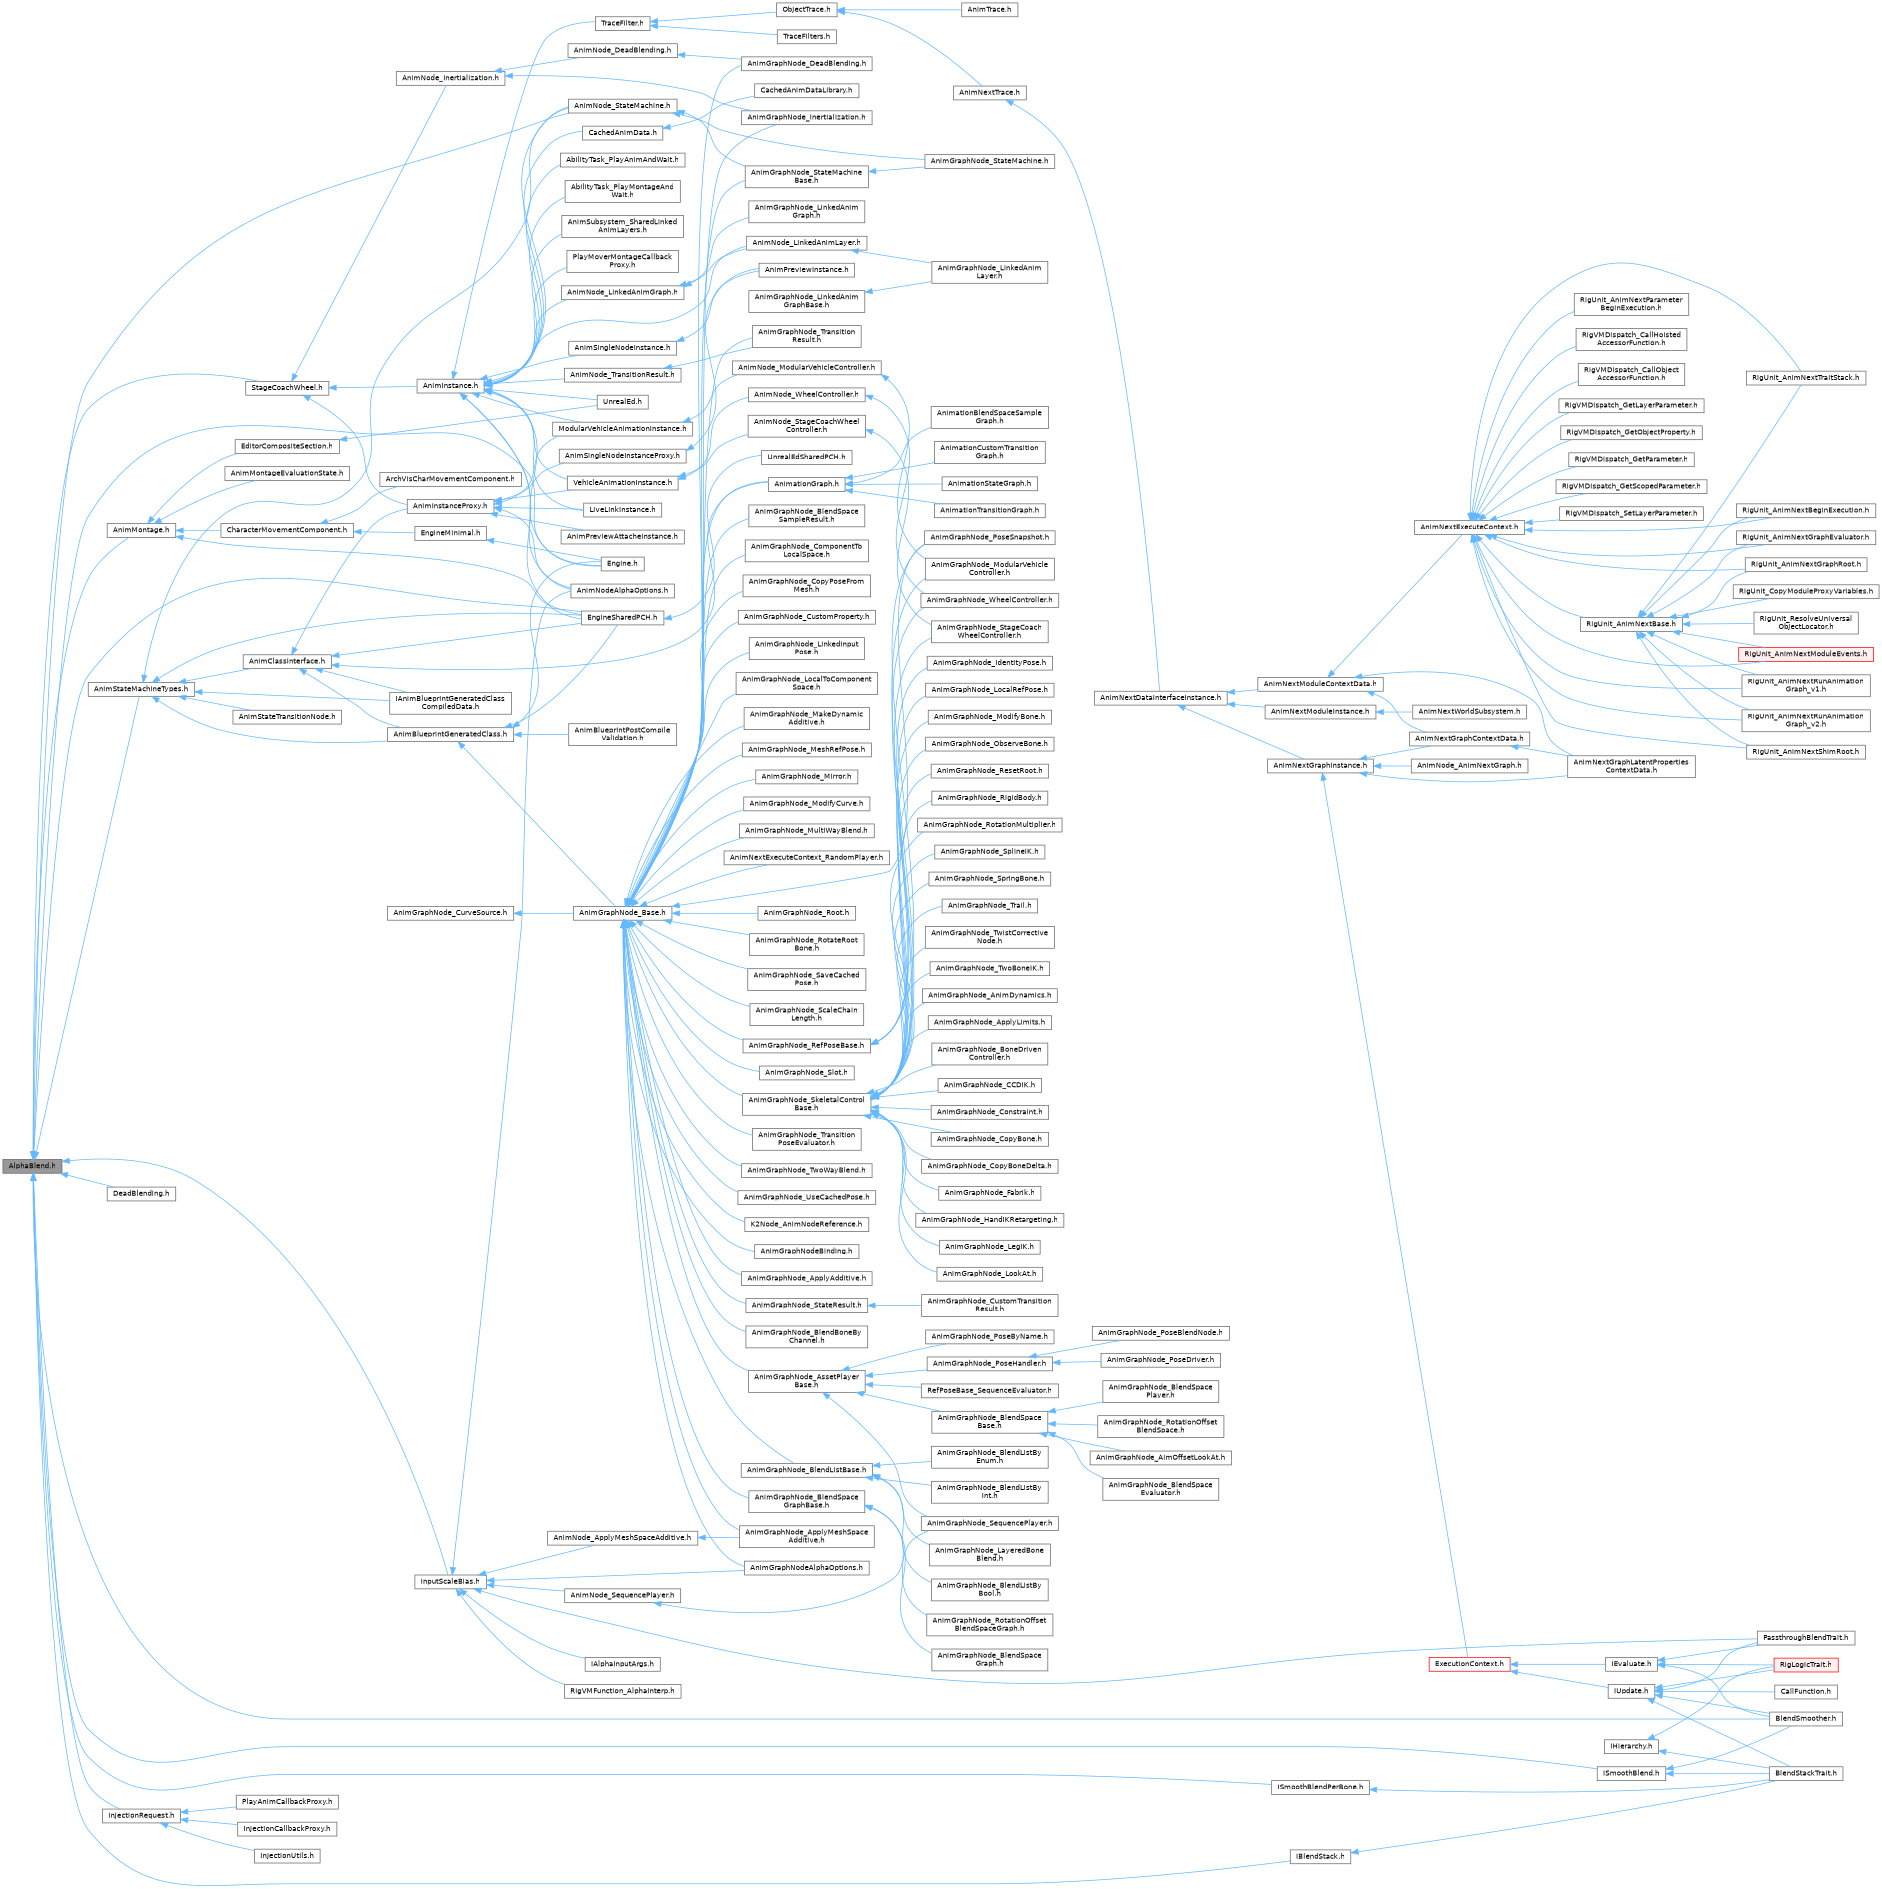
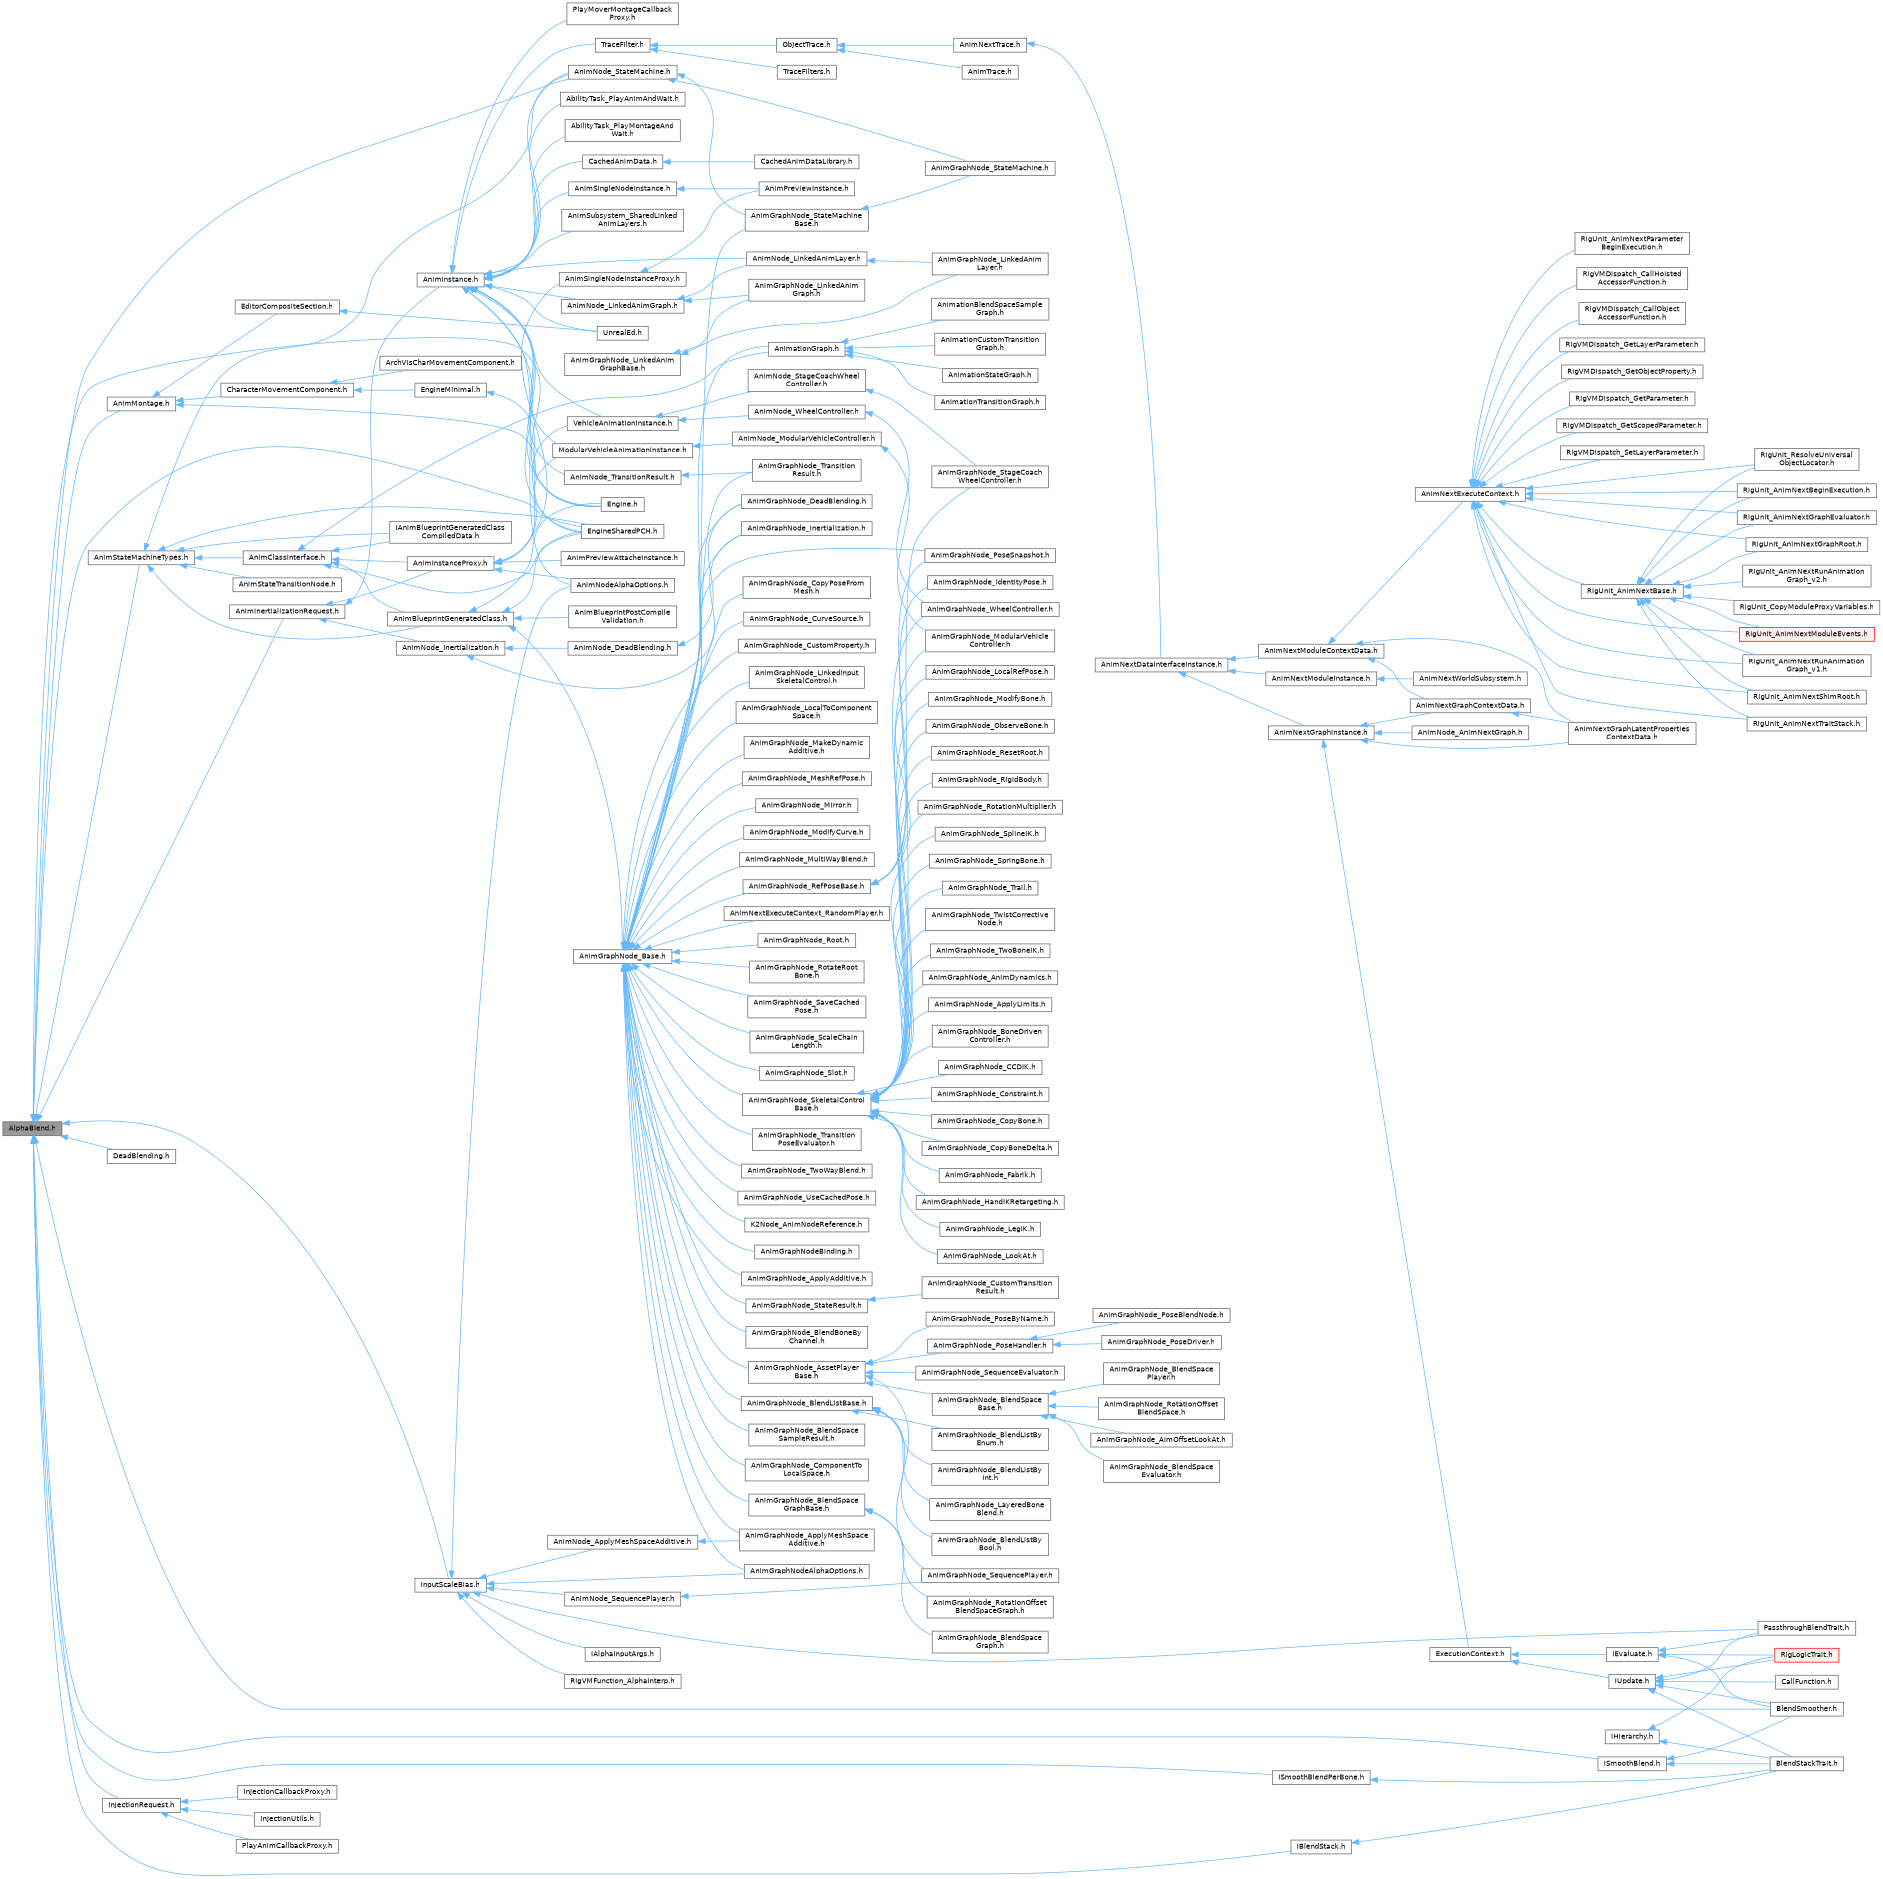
edge "AnimGraphNode_LinkedAnim Graph.h" -> "AnimGraphNode_LinkedAnim GraphBase.h": added
node "StageCoachWheel.h": label "StageCoachWheel.h" -> "AnimInertializationRequest.h"
node "UnrealEdSharedPCH.h": removed
node "AnimMontageEvaluationState.h": removed
node "LiveLinkInstance.h": removed
node "AnimGraphNode_LinkedInput Pose.h": label "AnimGraphNode_LinkedInput Pose.h" -> "AnimGraphNode_LinkedInput SkeletalControl.h"
edge "RigUnit_AnimNextRunAnimation Graph_v2.h" -> "AnimNextExecuteContext.h": now "RigUnit_ResolveUniversal ObjectLocator.h" -> "AnimNextExecuteContext.h"
edge "AnimGraphNode_Base.h" -> "AnimGraphNode_CurveSource.h": reversed
node "RefPoseBase_SequenceEvaluator.h": label "RefPoseBase_SequenceEvaluator.h" -> "AnimGraphNode_SequenceEvaluator.h"
node "ExecutionContext.h": color red -> grey40
